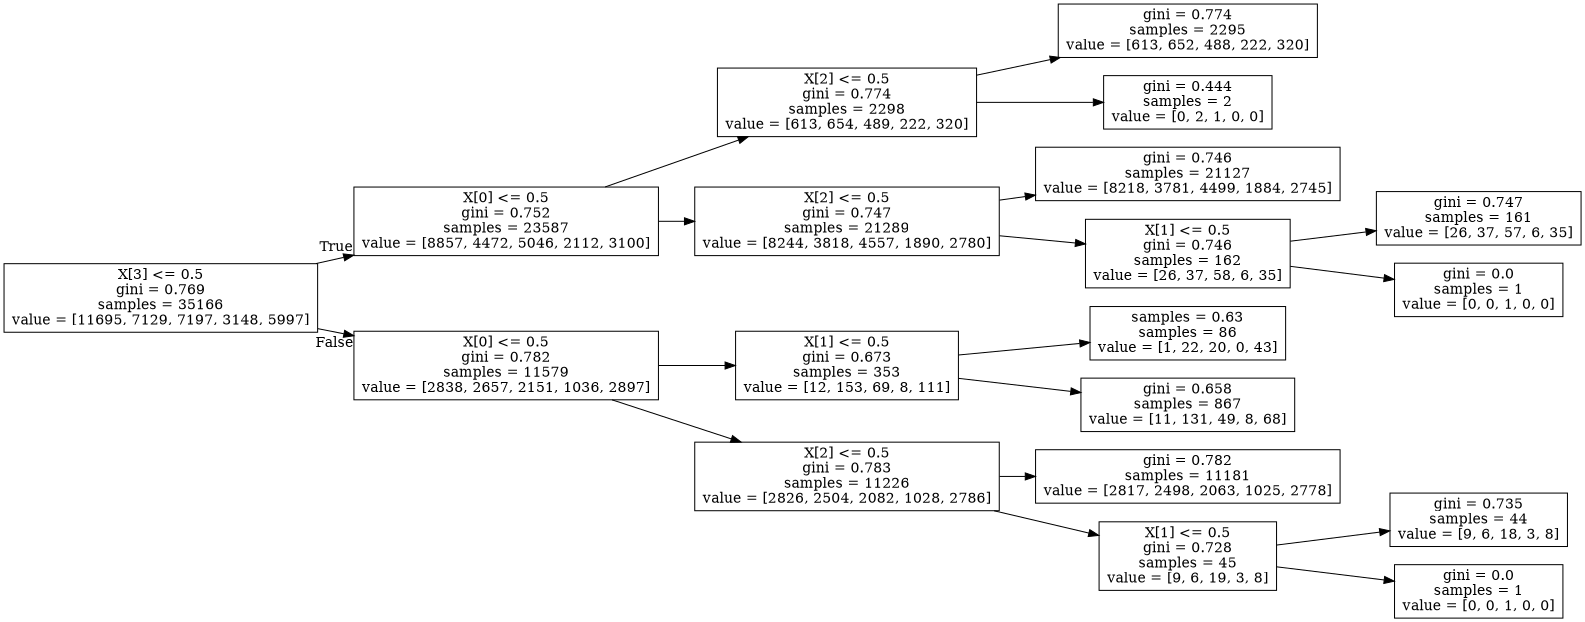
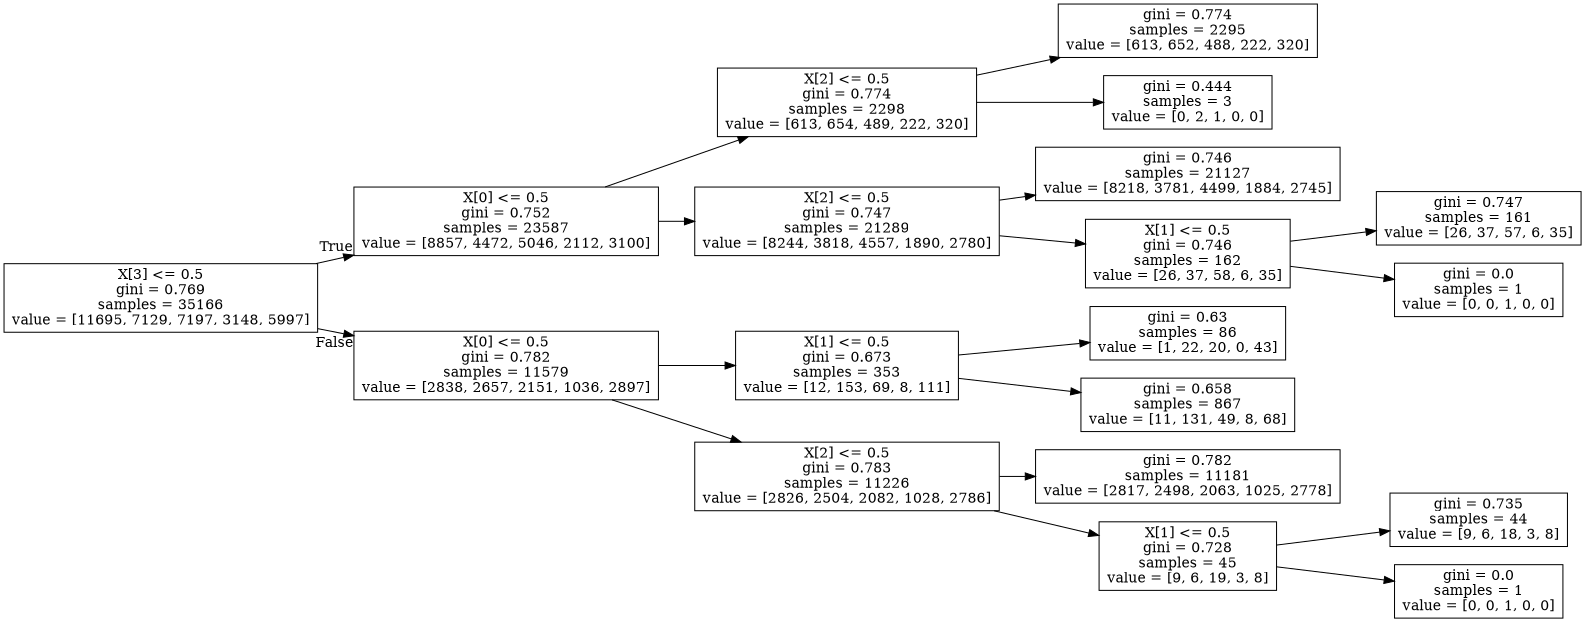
node "gini = 0.444 samples = 2 value = [0, 2, 1, 0, 0]": label "gini = 0.444 samples = 2 value = [0, 2, 1, 0, 0]" -> "gini = 0.444 samples = 3 value = [0, 2, 1, 0, 0]"
node "samples = 0.63 samples = 86 value = [1, 22, 20, 0, 43]": label "samples = 0.63 samples = 86 value = [1, 22, 20, 0, 43]" -> "gini = 0.63 samples = 86 value = [1, 22, 20, 0, 43]"
